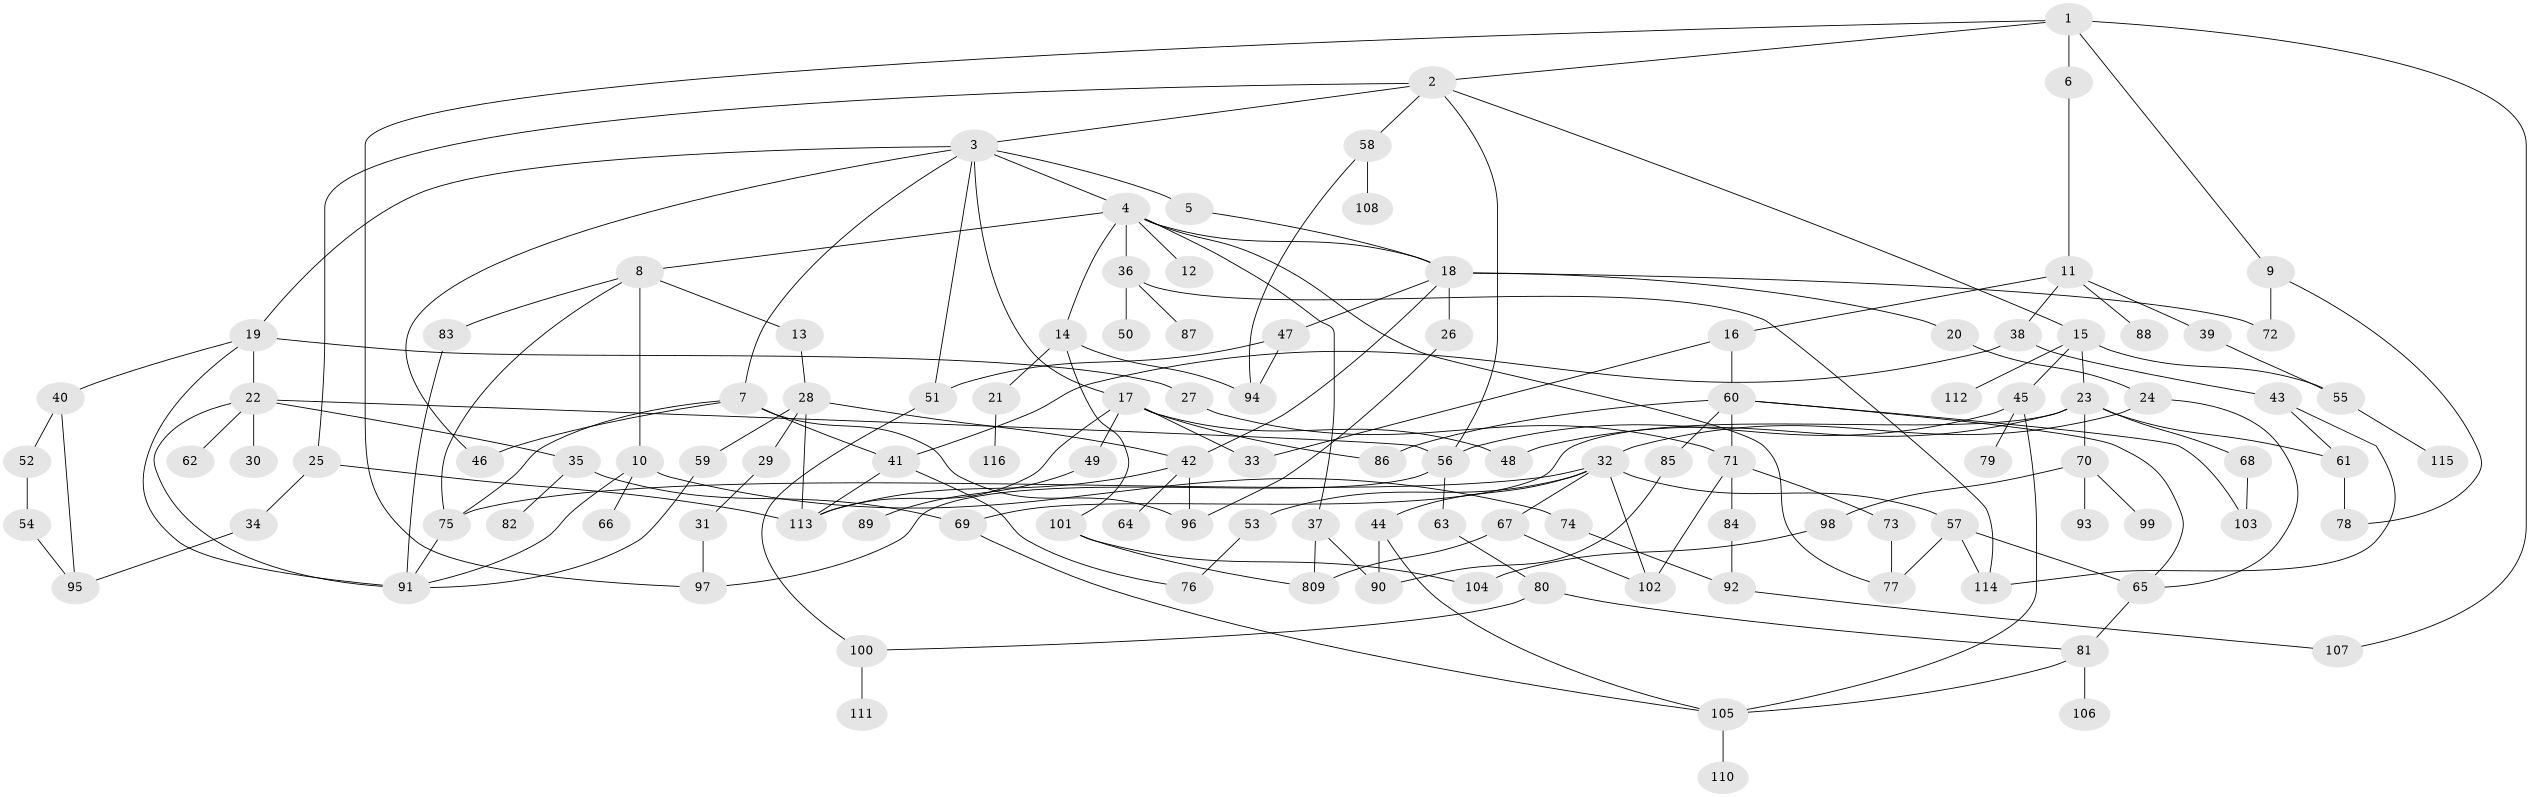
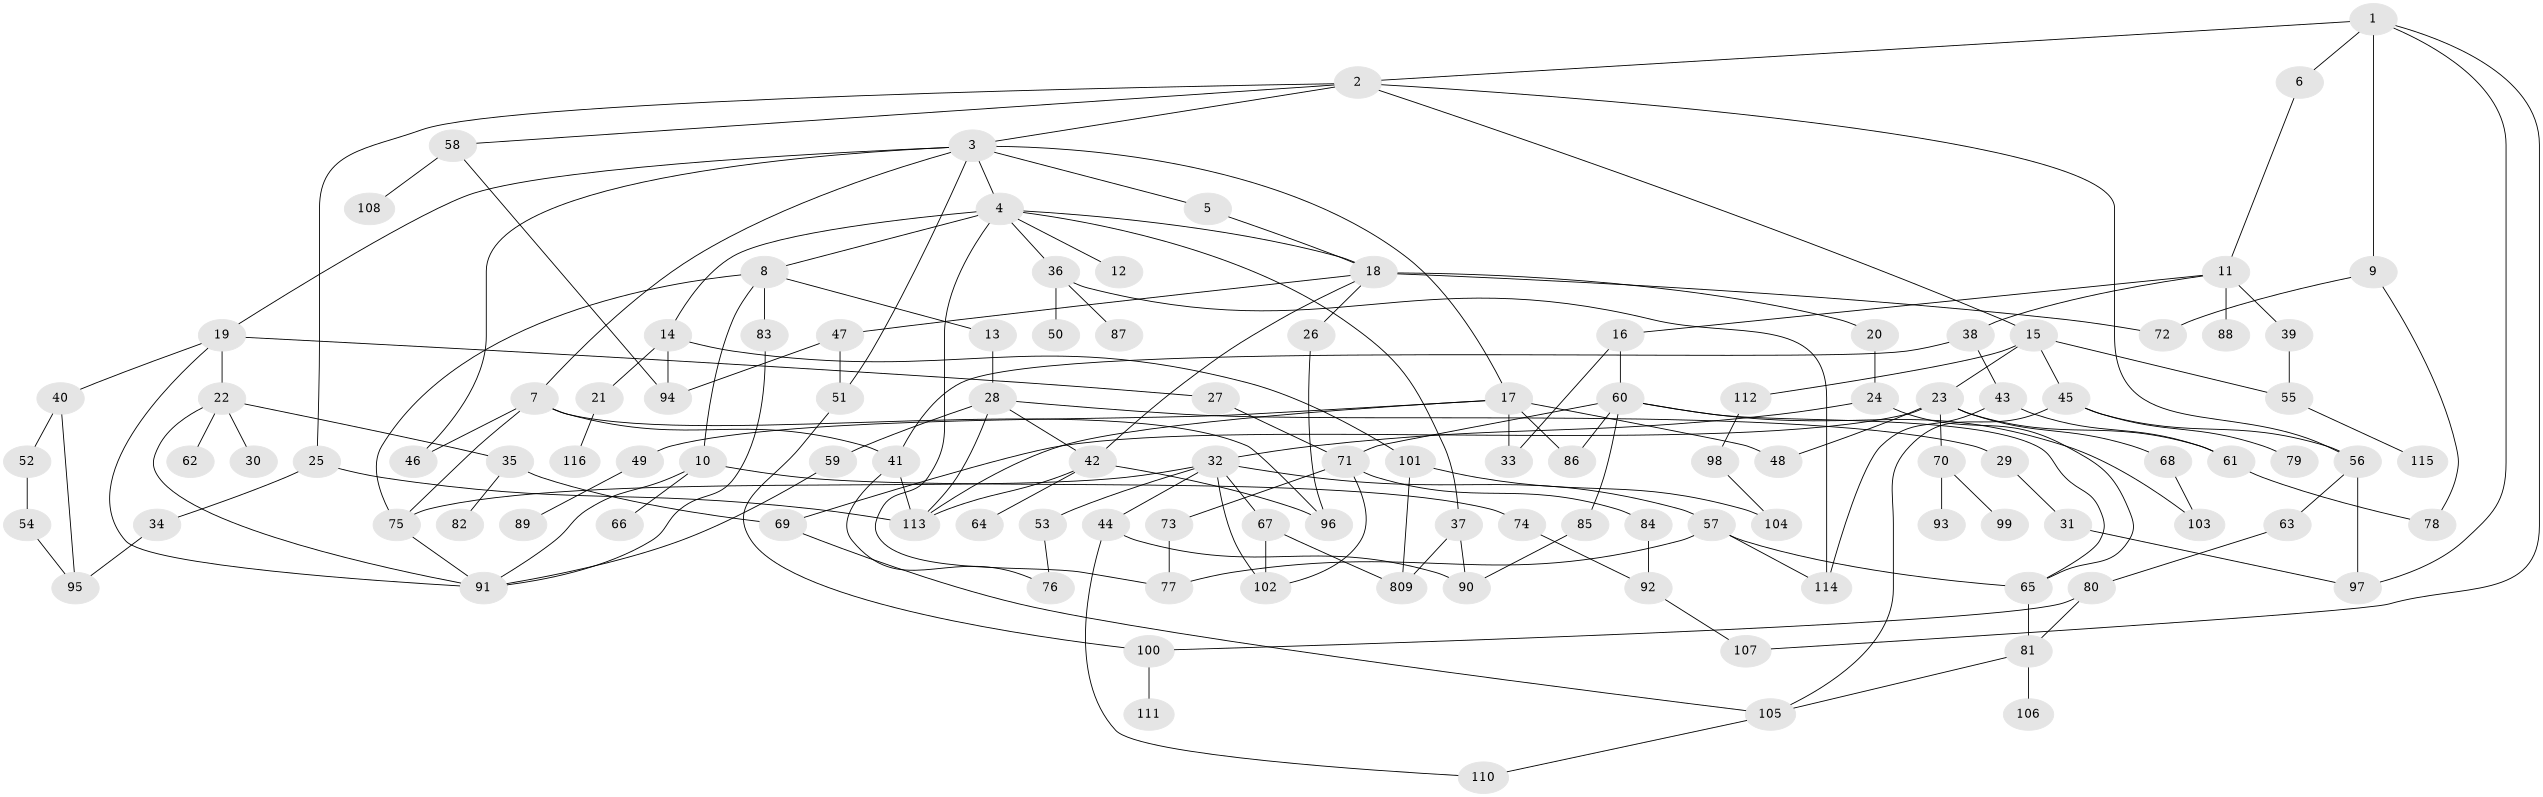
edge "22" -- "56": removed
edge "70" -- "98": now "112" -- "98"
edge "44" -- "105": now "44" -- "110"
